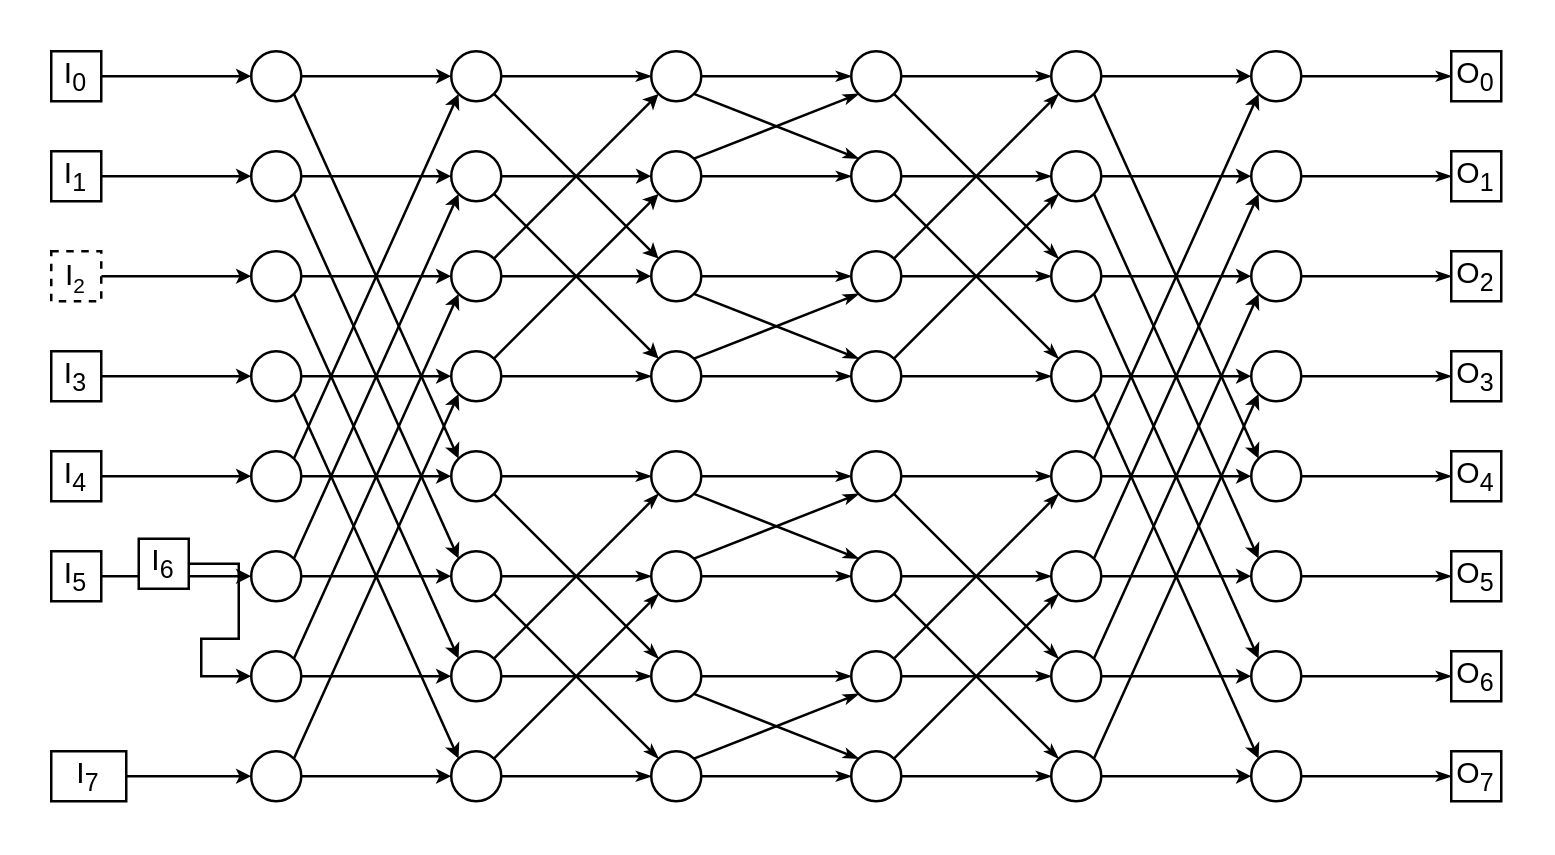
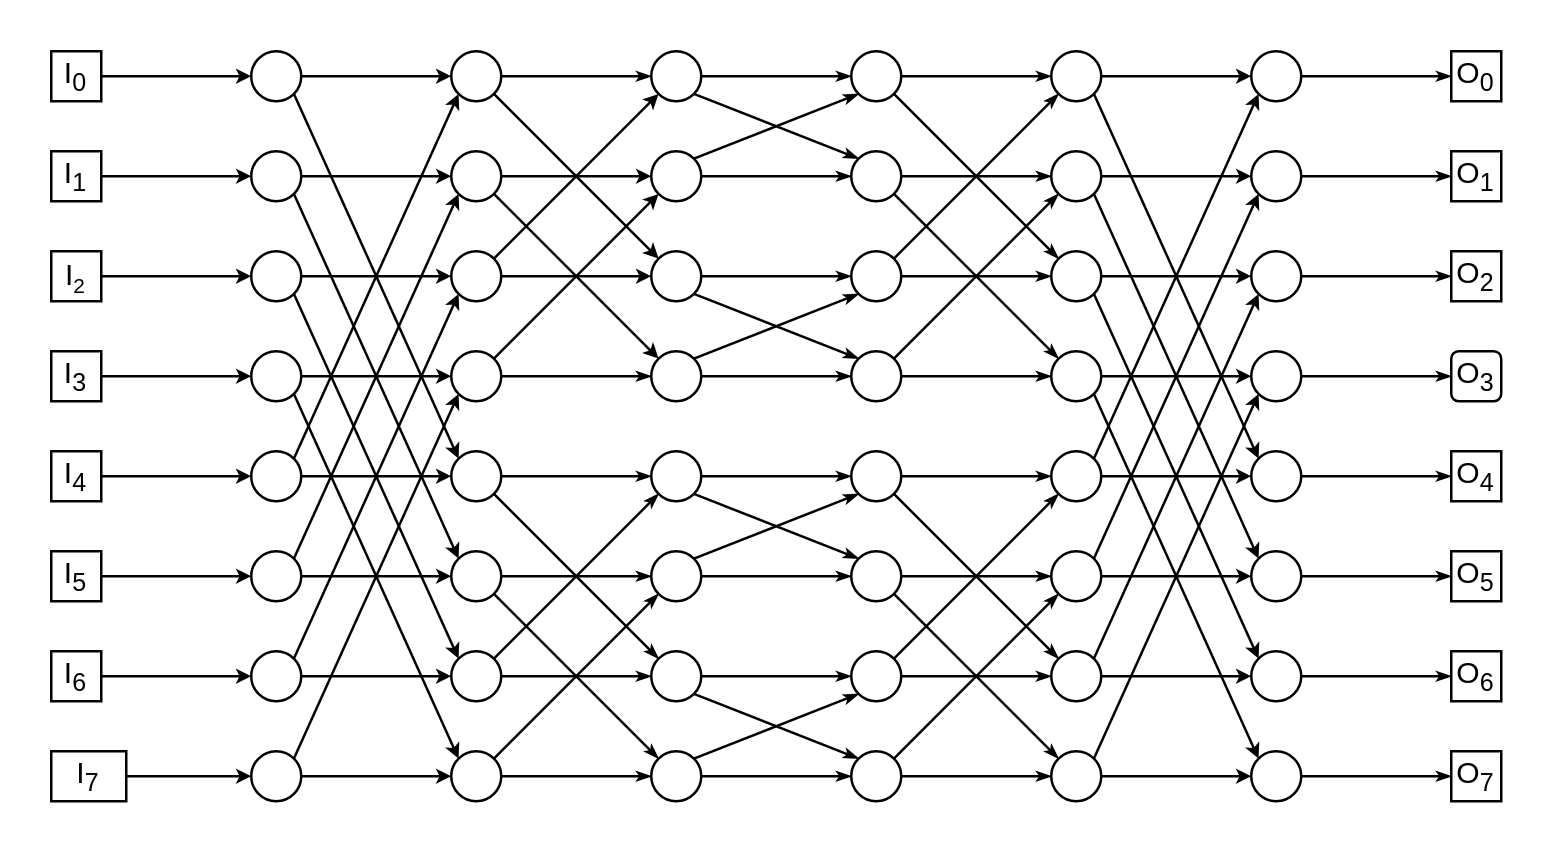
node "I2": style dashed -> solid
node "O3": shape rectangle -> rounded rectangle
node "I6": moved (164, 564) -> (76, 676)
